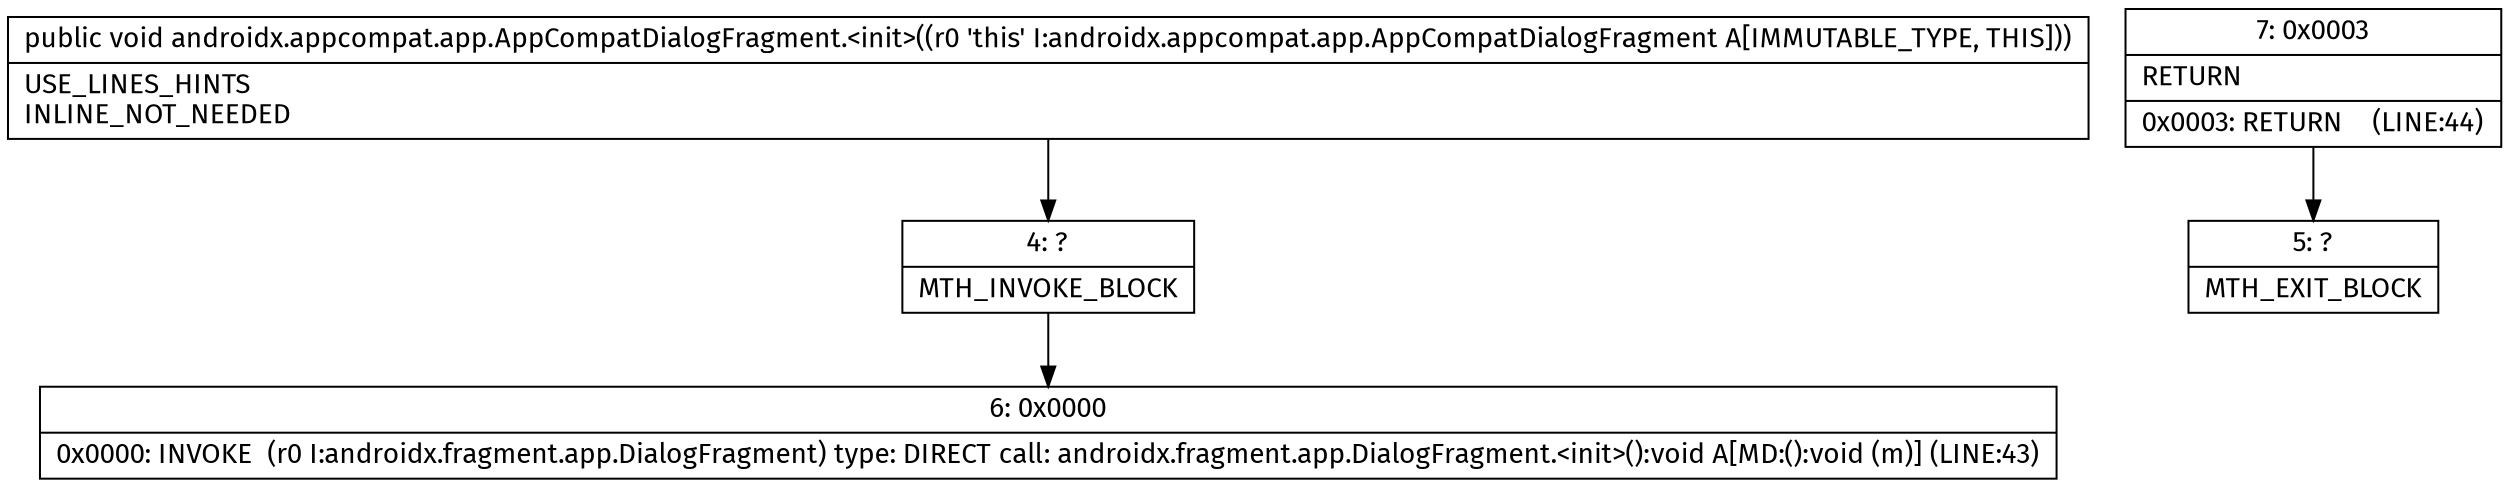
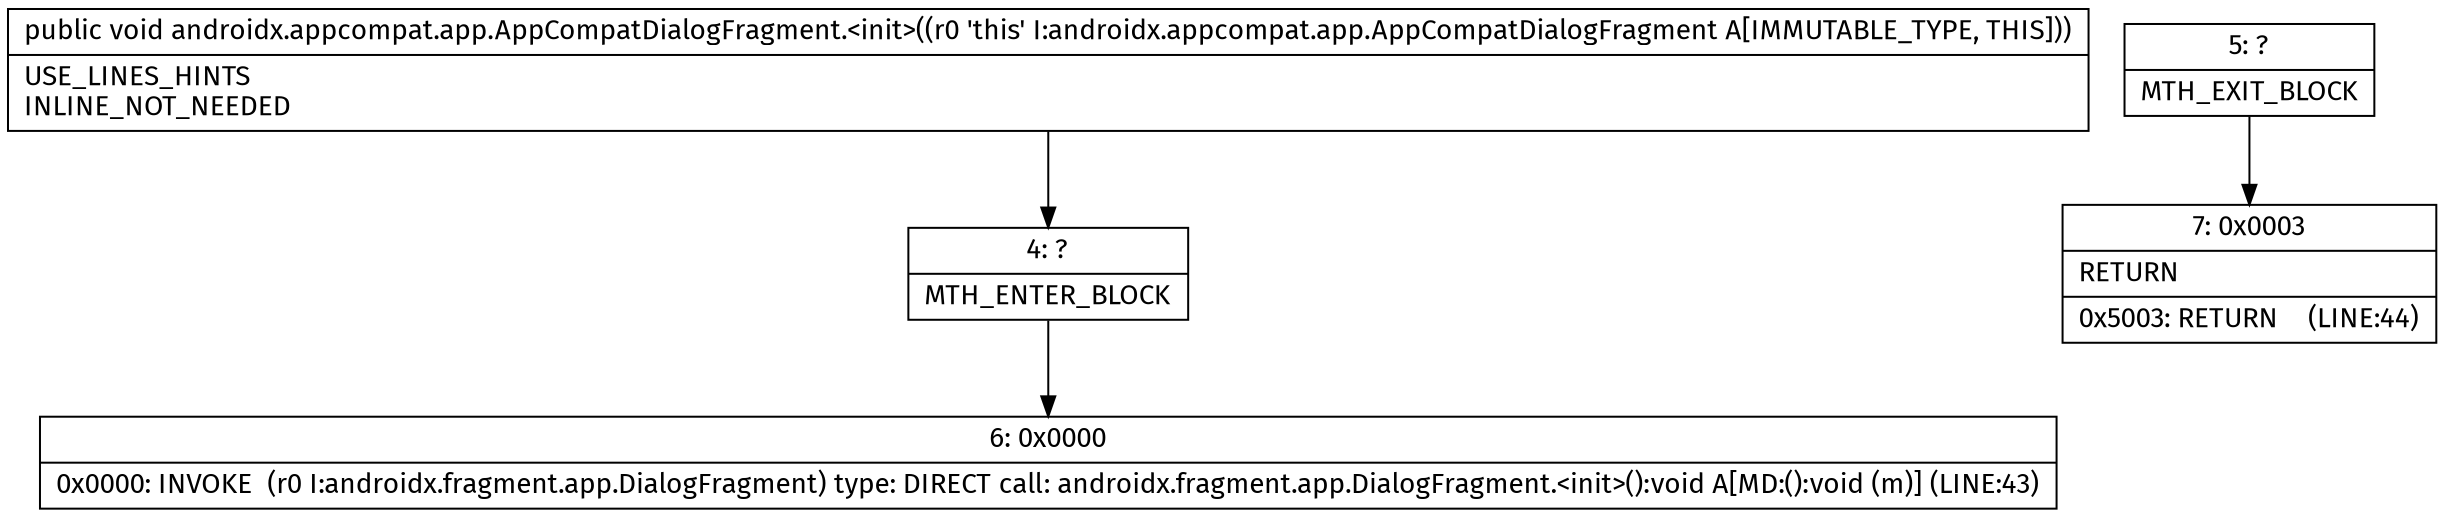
node "7: 0x0003": text "0x0003: RETURN    (LINE:44)" -> "0x5003: RETURN    (LINE:44)"
edge "7: 0x0003" -> "5: ?": reversed
node "4: ?": text "MTH_INVOKE_BLOCK" -> "MTH_ENTER_BLOCK"
